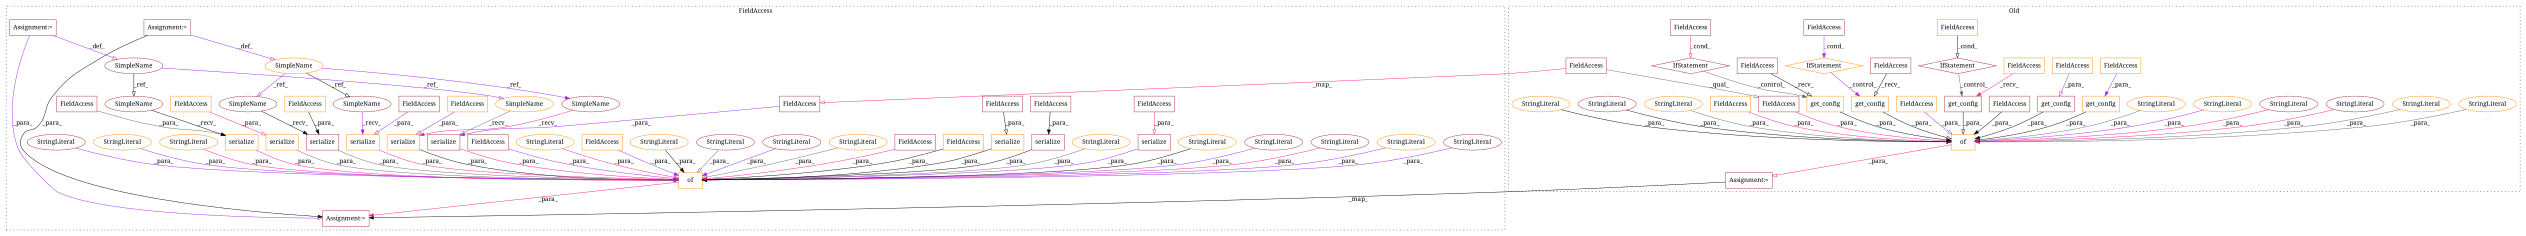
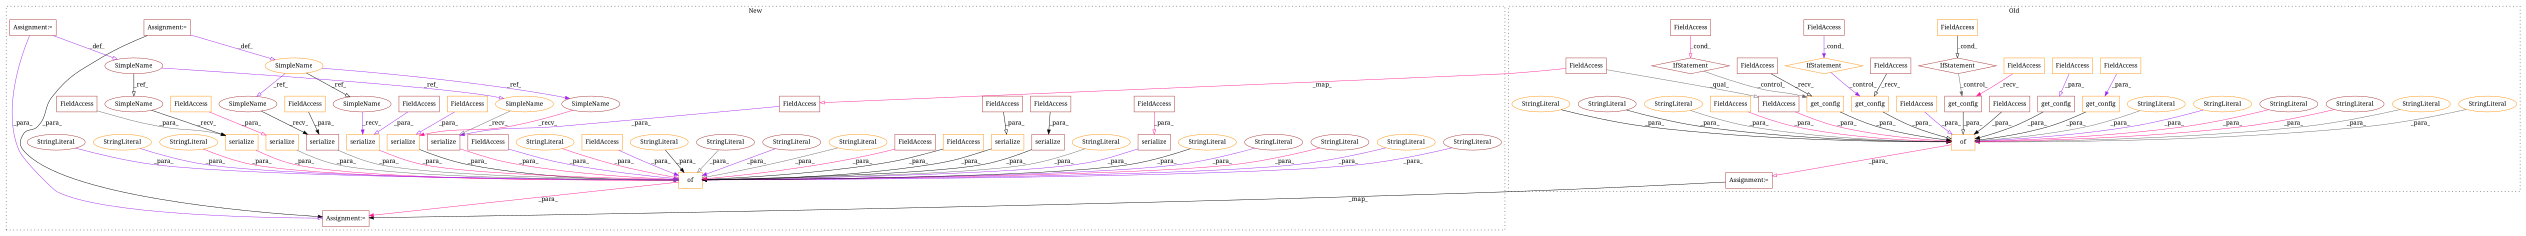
cluster "FieldAccess": label "FieldAccess" -> "New"
